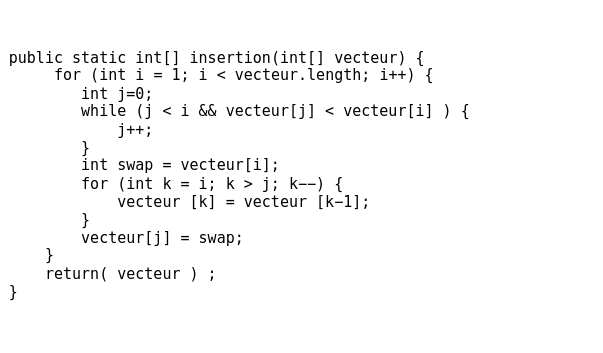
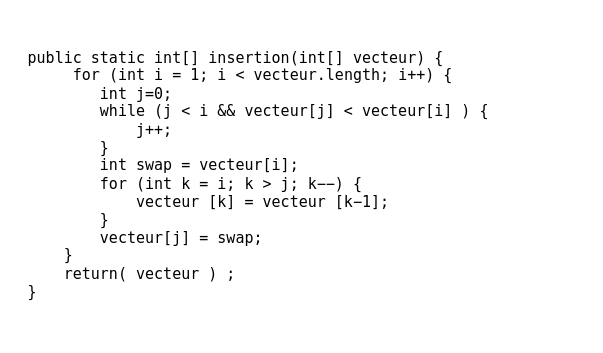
node "public static int[] insertion(int[] vecteur) { for (int i = 1; i < vecteur.length; i++) { int j=0; while (j < i && vecteur[j] < vecteur[i] ) { j++; } int swap = vecteur[i]; for (int k = i; k > j; k−−) { vecteur [k] = vecteur [k−1]; } vecteur[j] = swap; } return( vecteur ) ; }": moved (282, 176) -> (301, 176)
